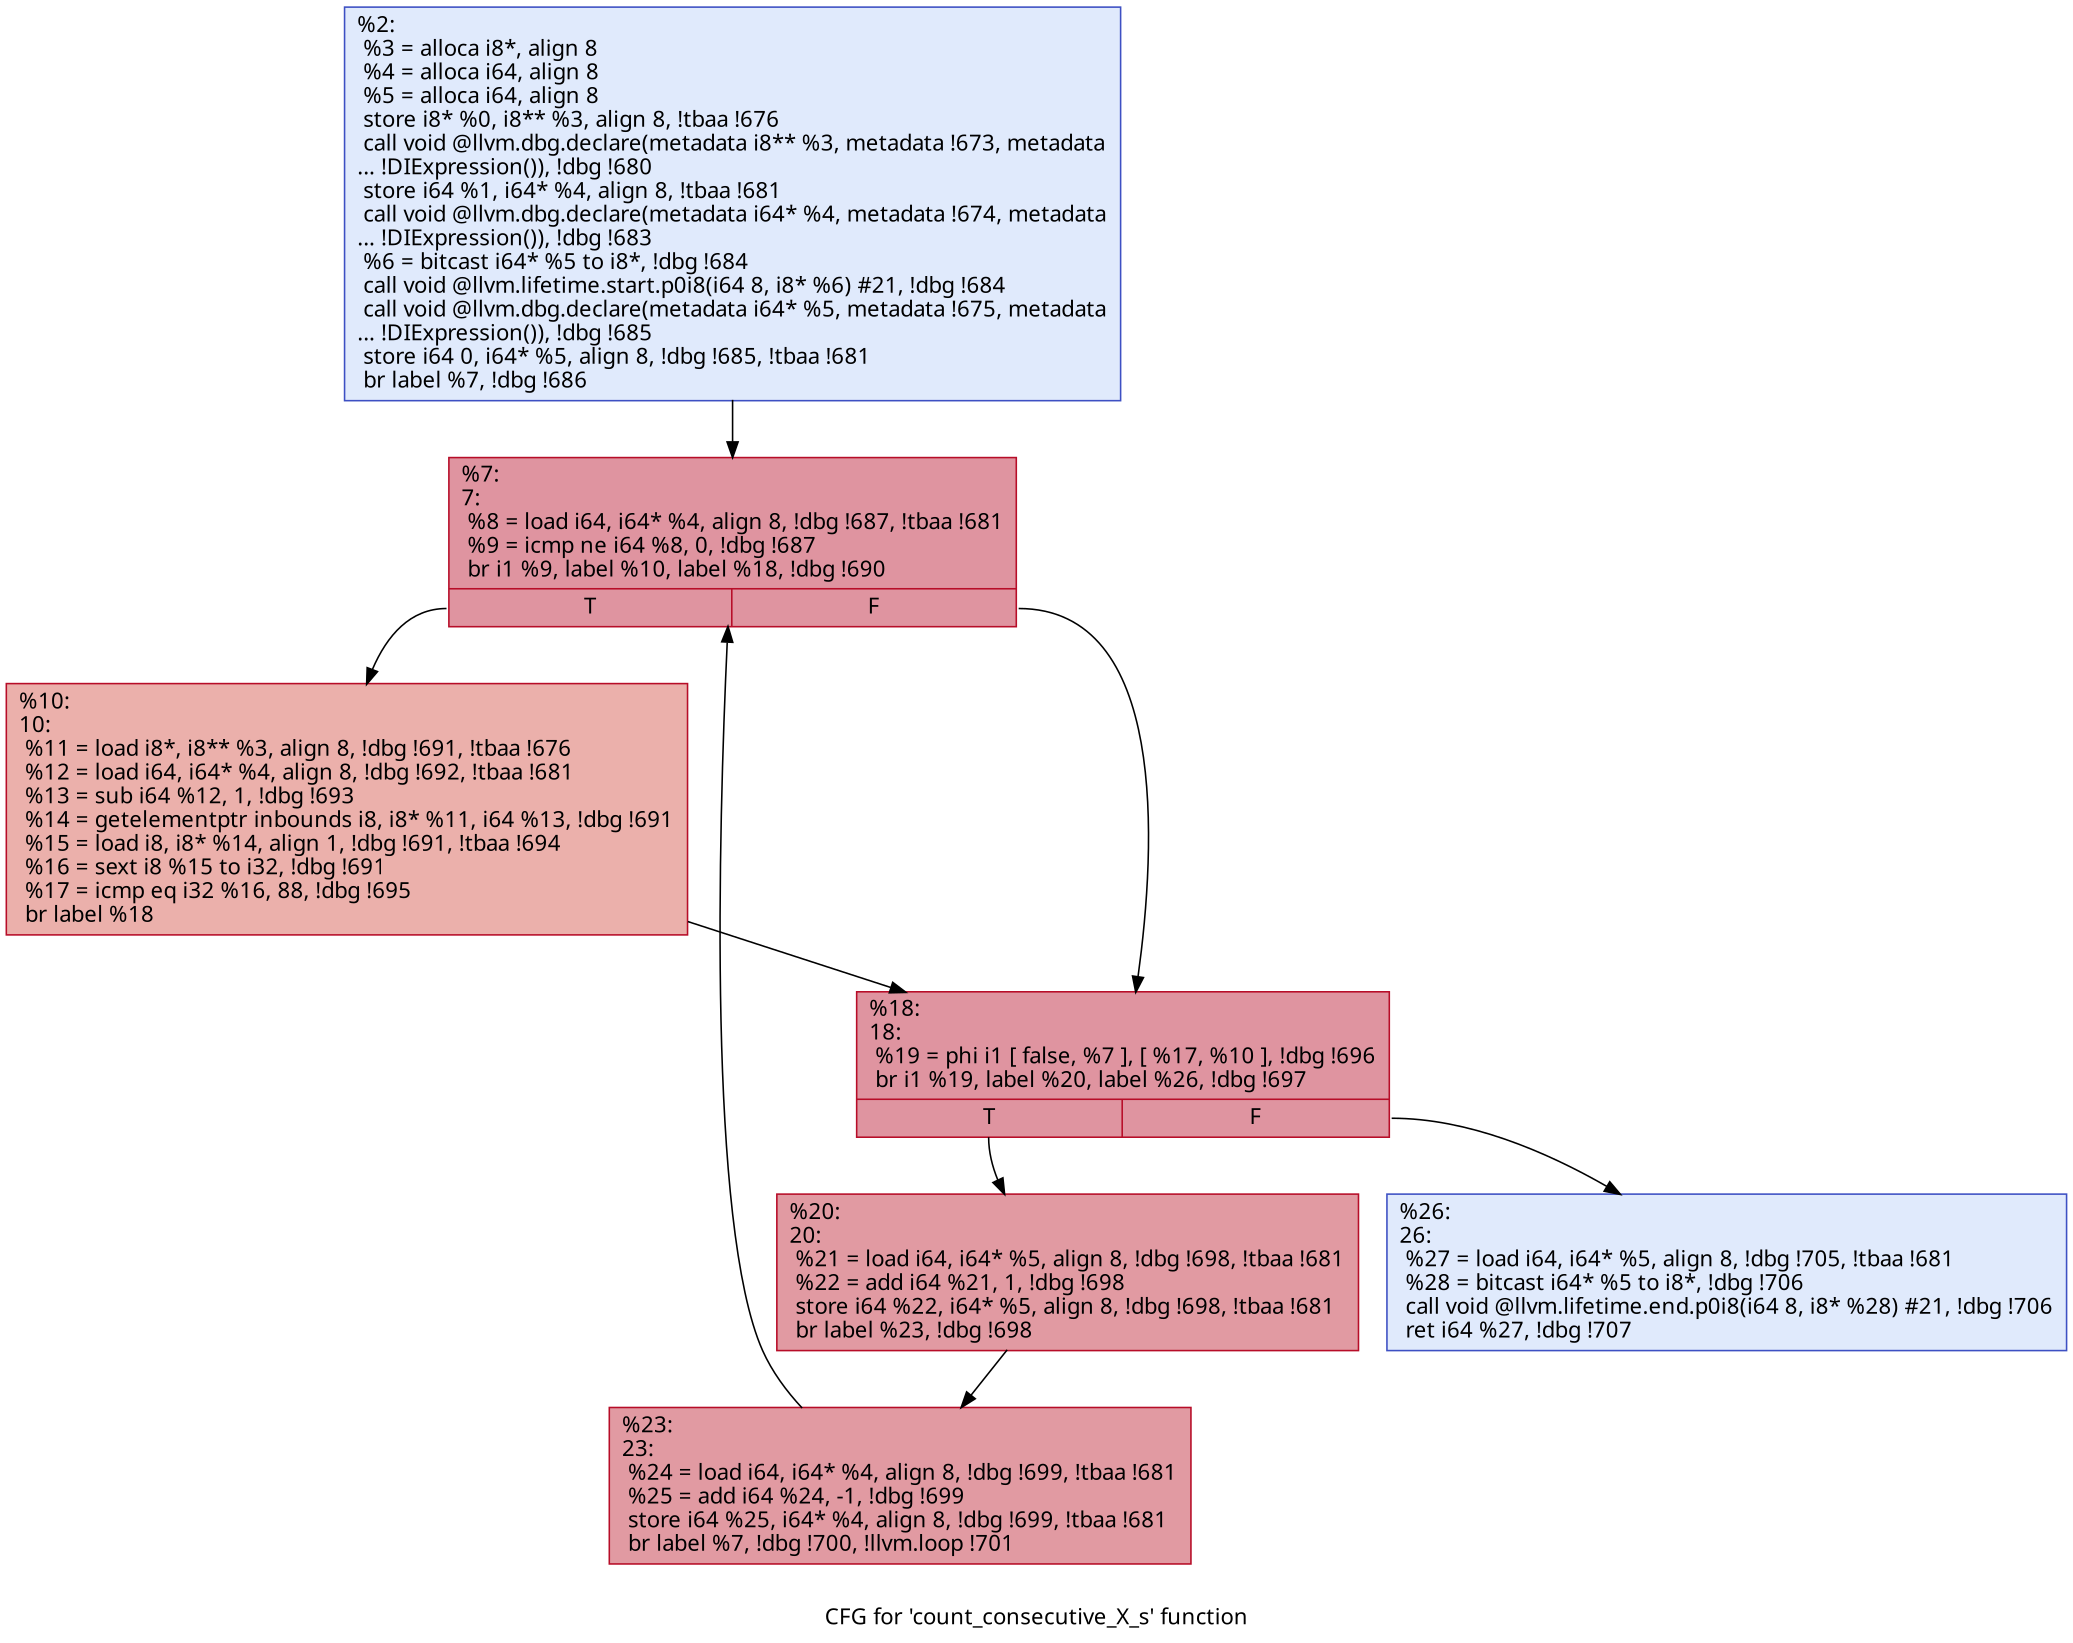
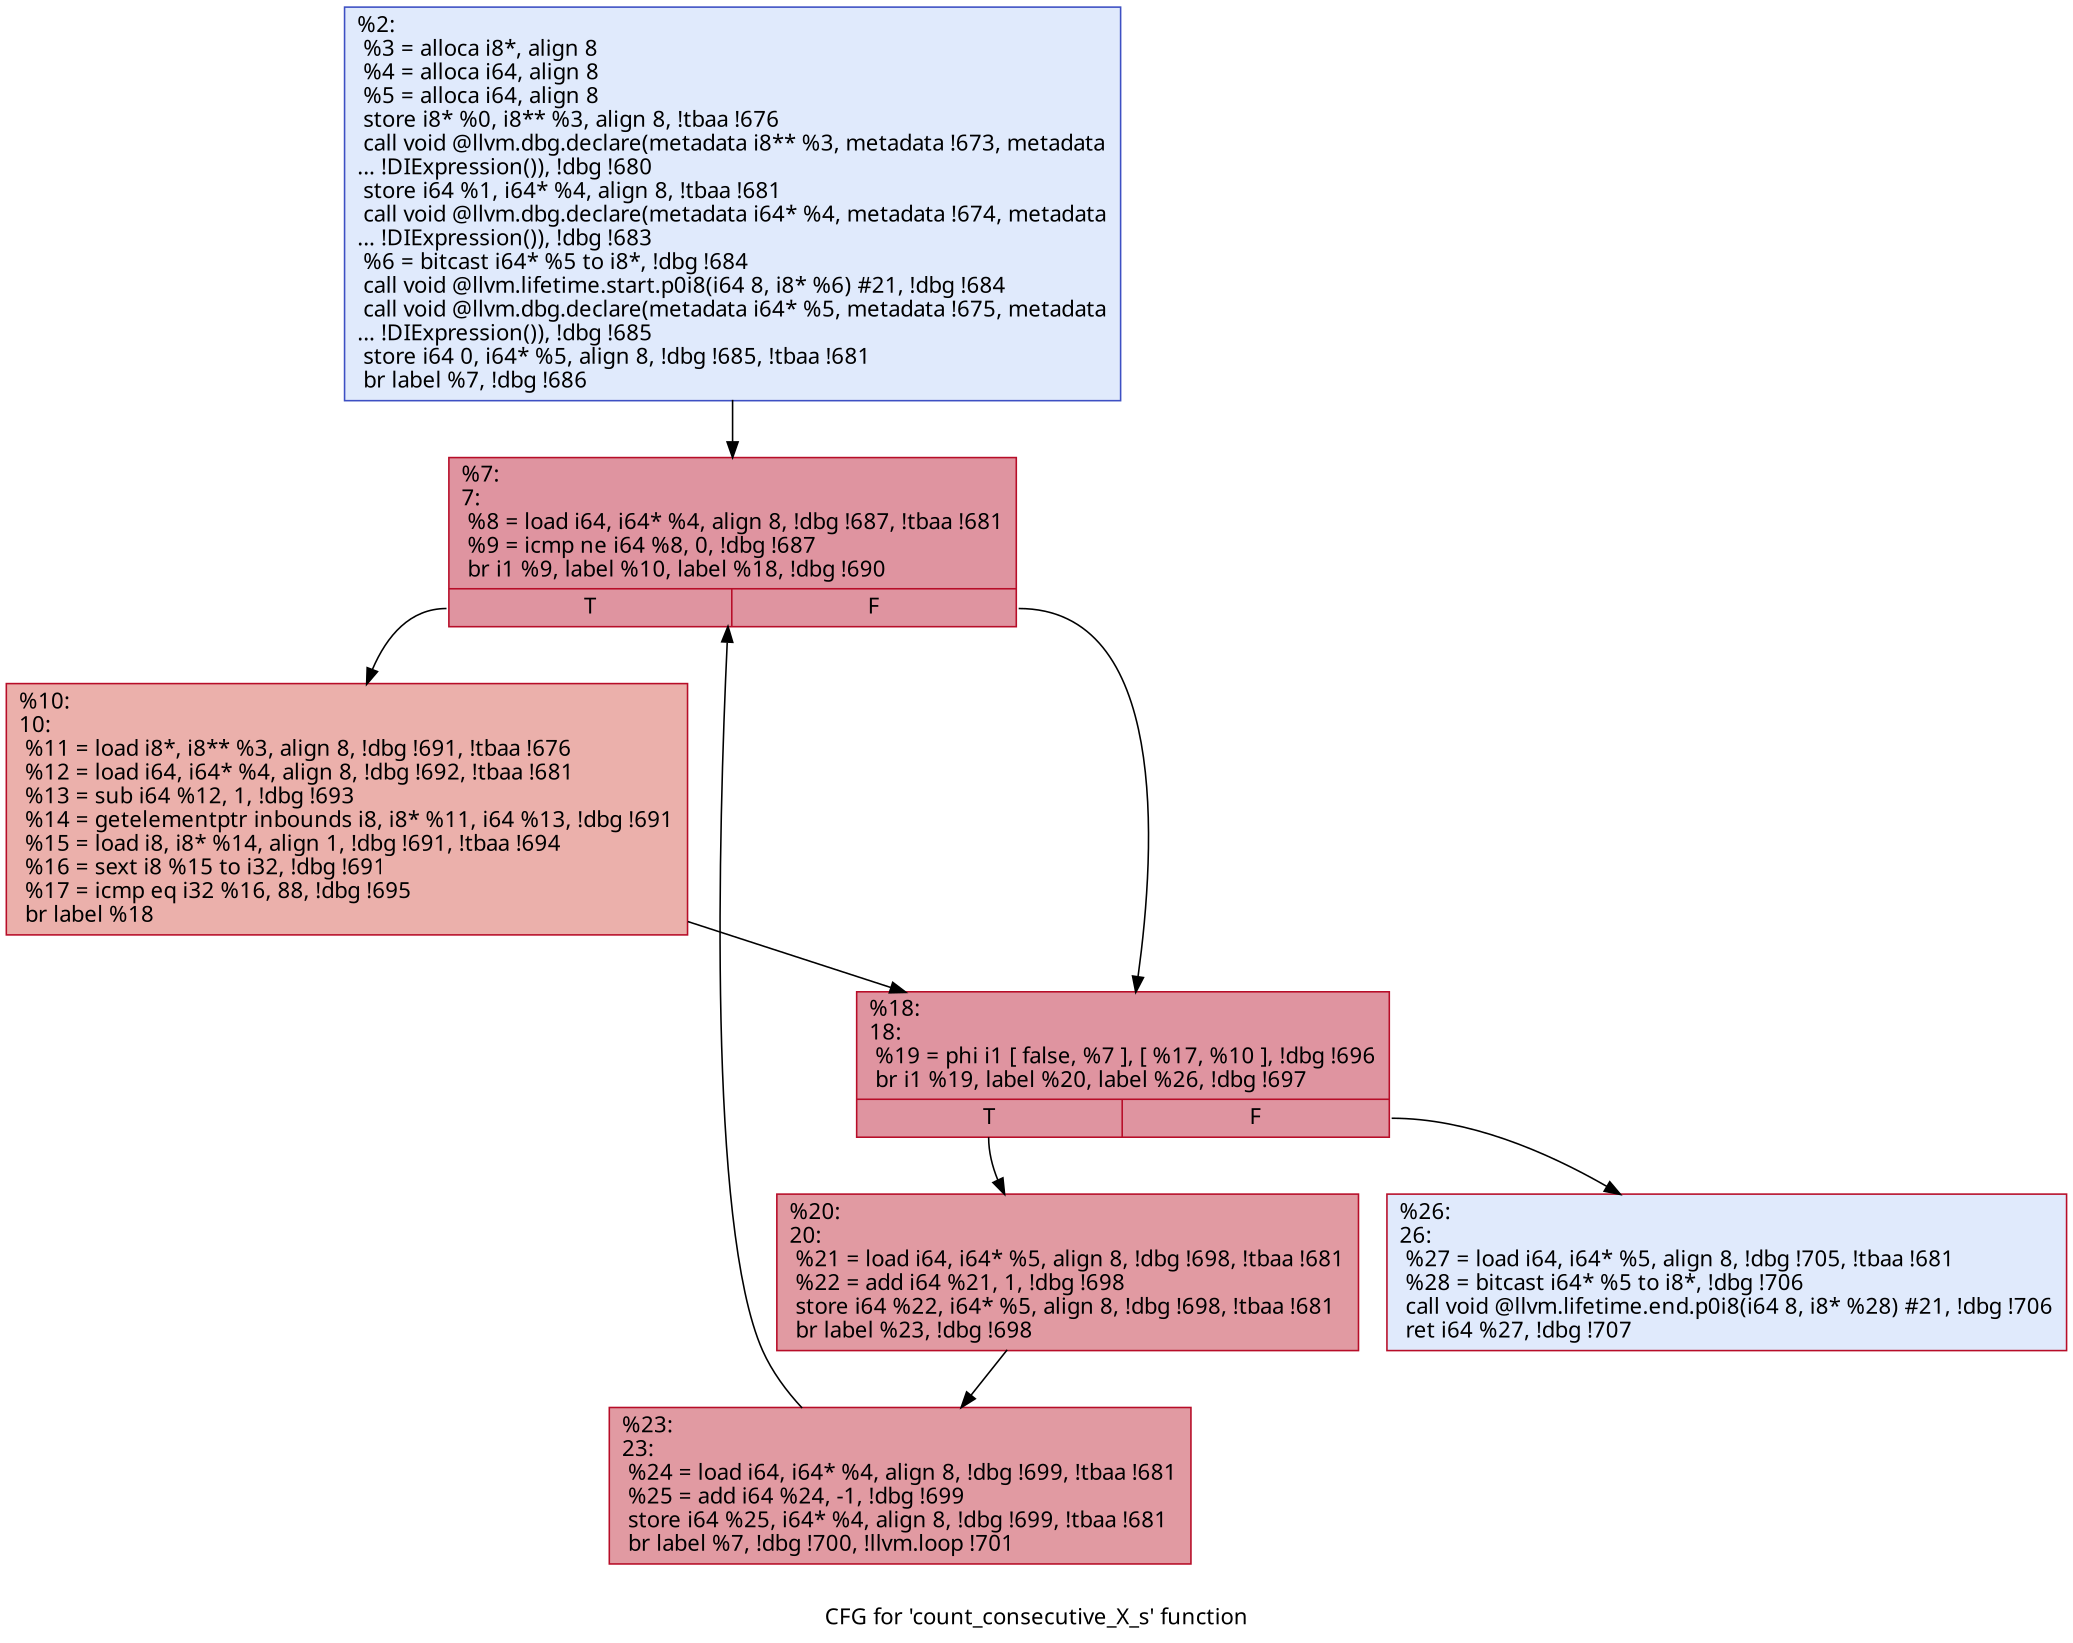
node "%26:": color #3d50c3ff -> #b70d28ff
